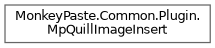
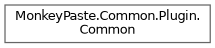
node "MonkeyPaste.Common.Plugin. MpQuillImageInsert": label "MonkeyPaste.Common.Plugin. MpQuillImageInsert" -> "MonkeyPaste.Common.Plugin. Common"
